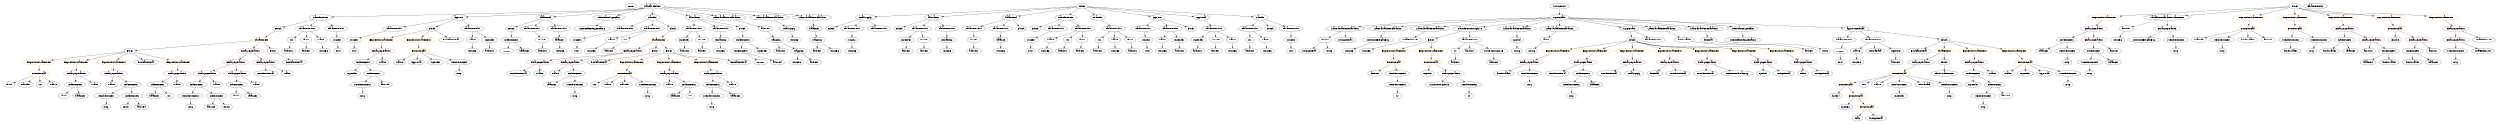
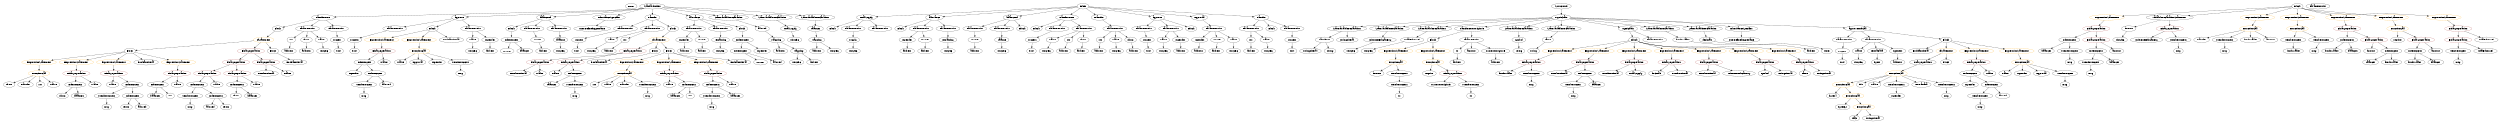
node "version": label "version" -> "transferTo"
node "bytes": added
node "ThrowStatement": removed
